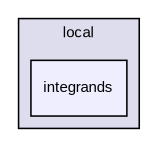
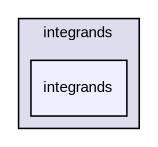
cluster "local": label "local" -> "integrands"
